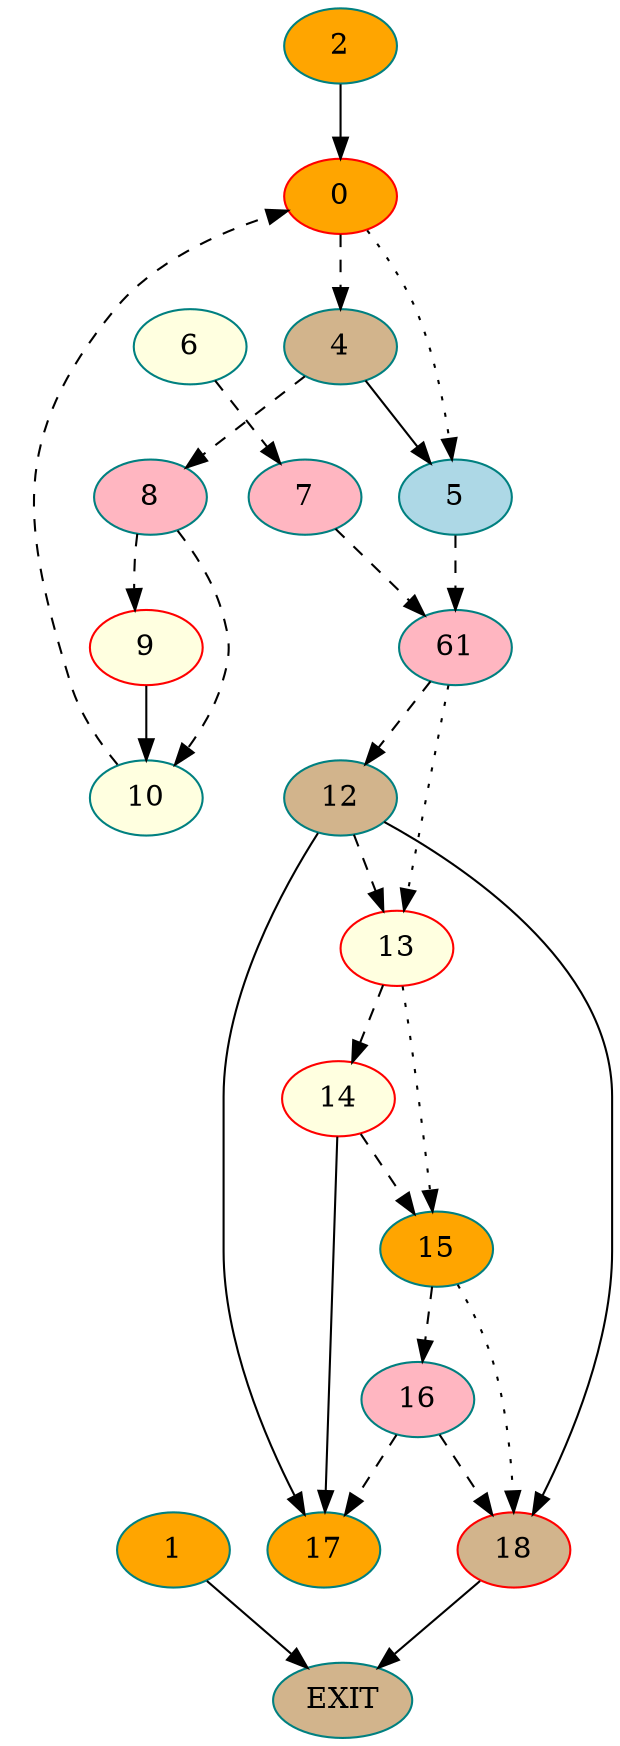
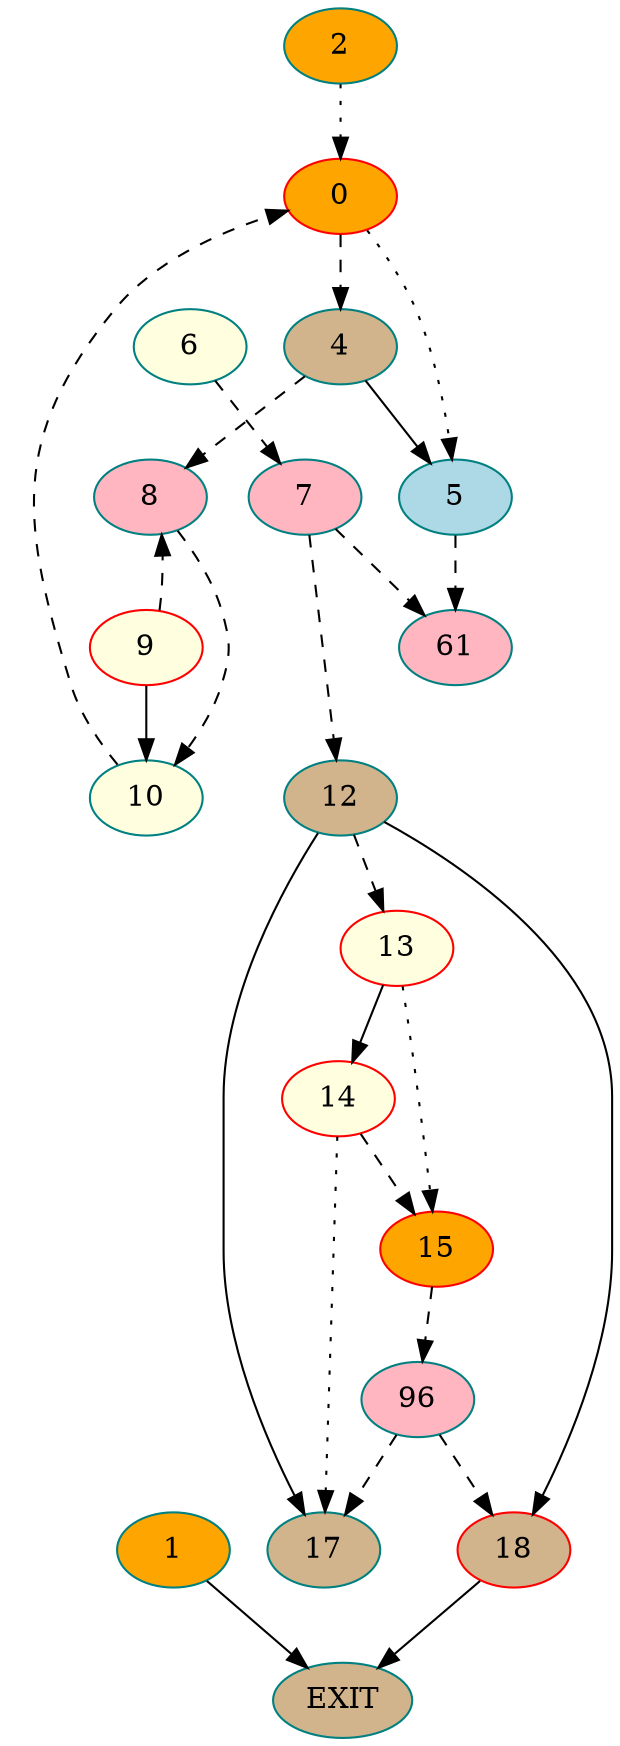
edge "2" -> "0": style solid -> dotted
edge "8" -> "9": reversed
edge "61" -> "12": now "7" -> "12"
edge "61" -> "13": removed
edge "13" -> "14": style dashed -> solid
node "15": color teal -> red
edge "14" -> "17": style solid -> dotted
edge "15" -> "18": removed
node "16": label "16" -> "96"
node "17": fillcolor orange -> tan
